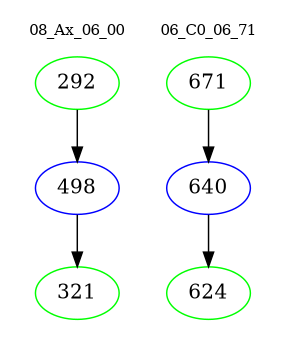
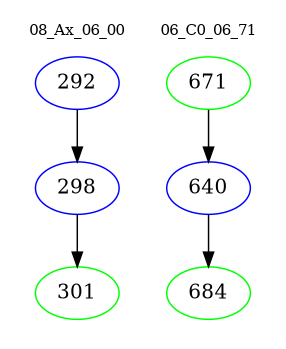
node "292": color green -> blue
node "498": label "498" -> "298"
node "321": label "321" -> "301"
node "624": label "624" -> "684"
